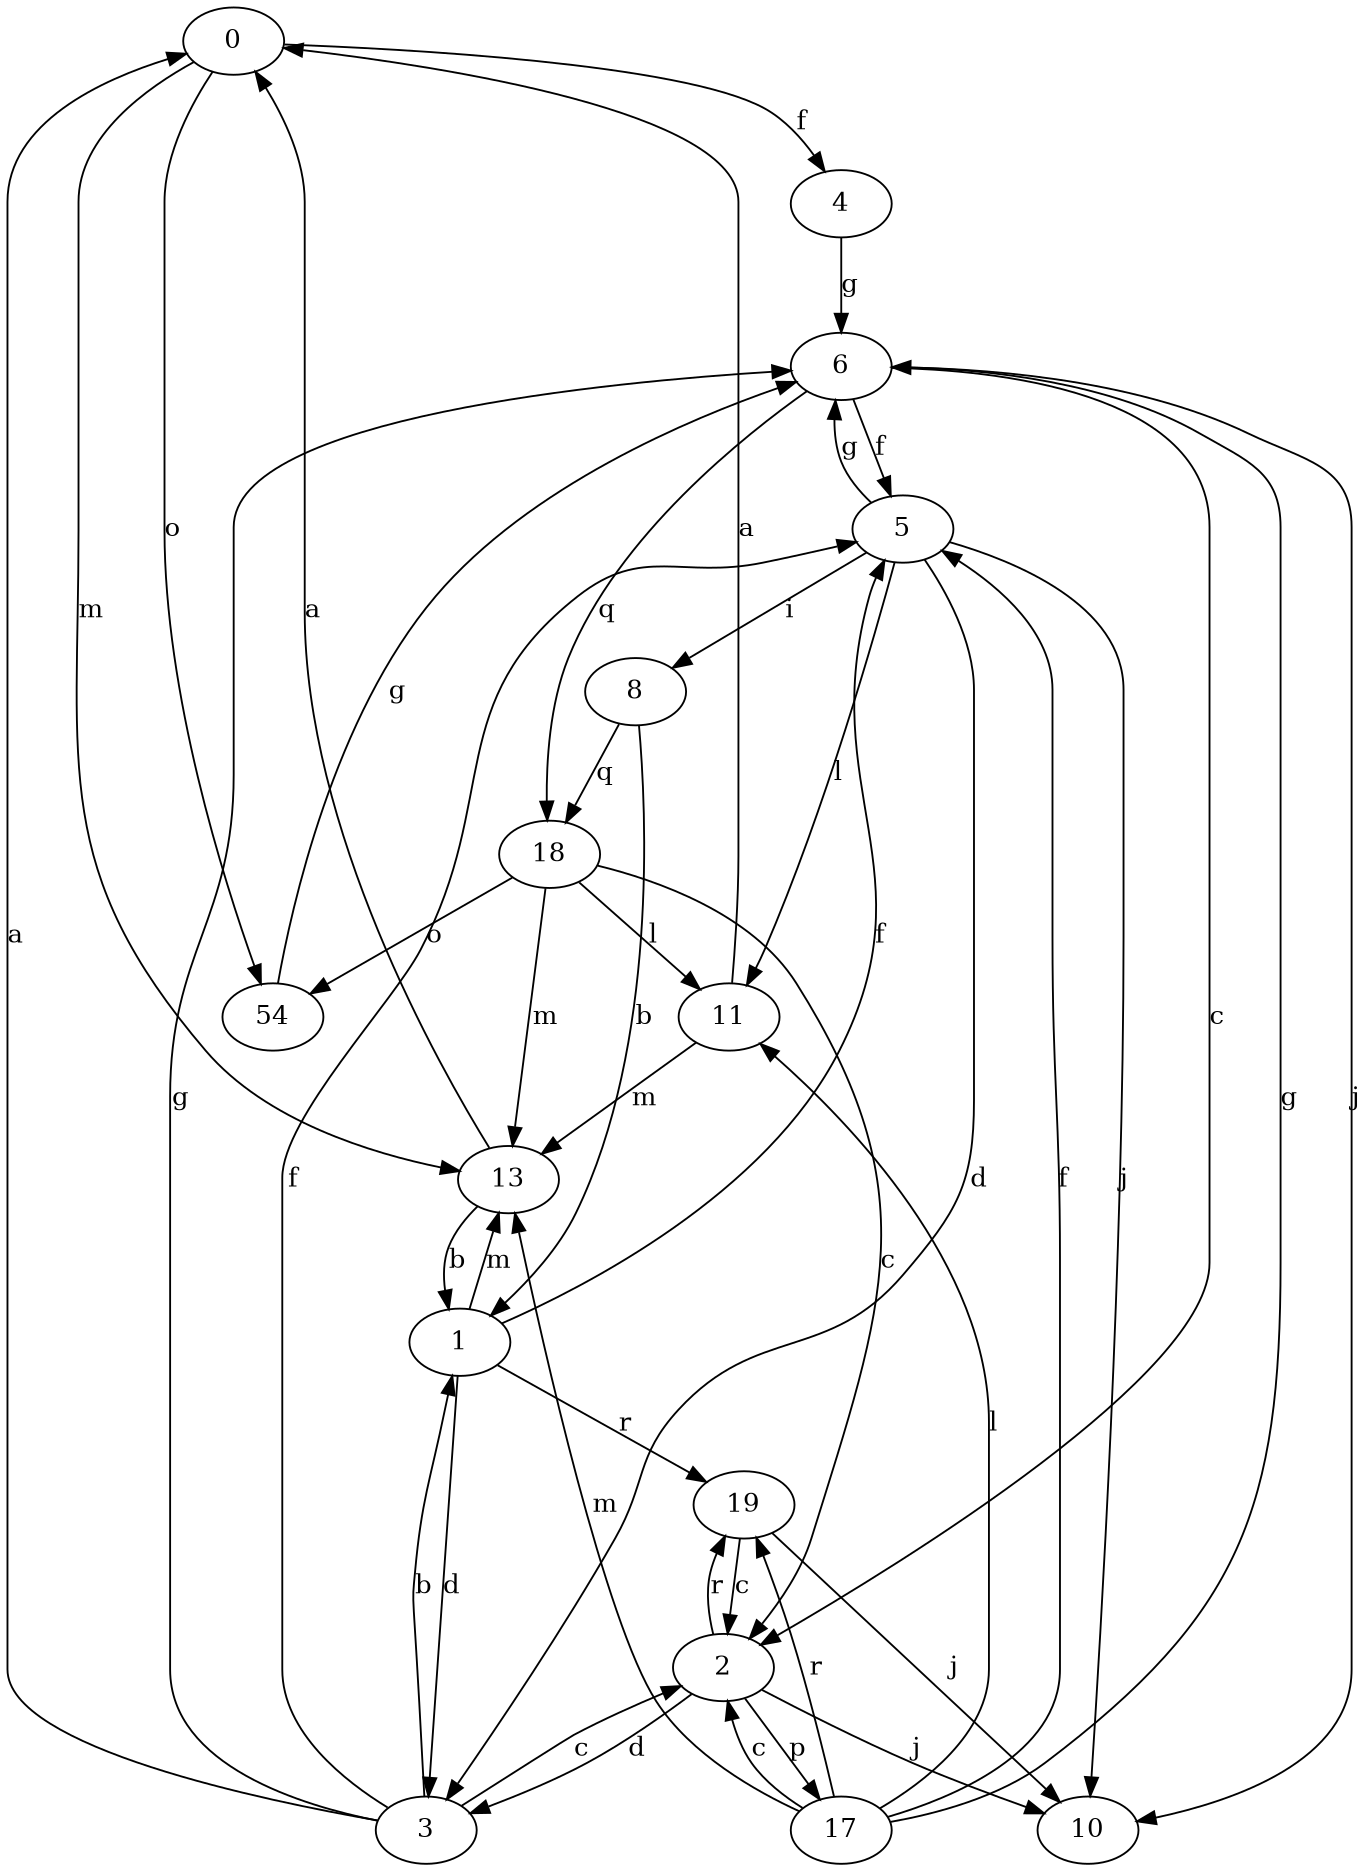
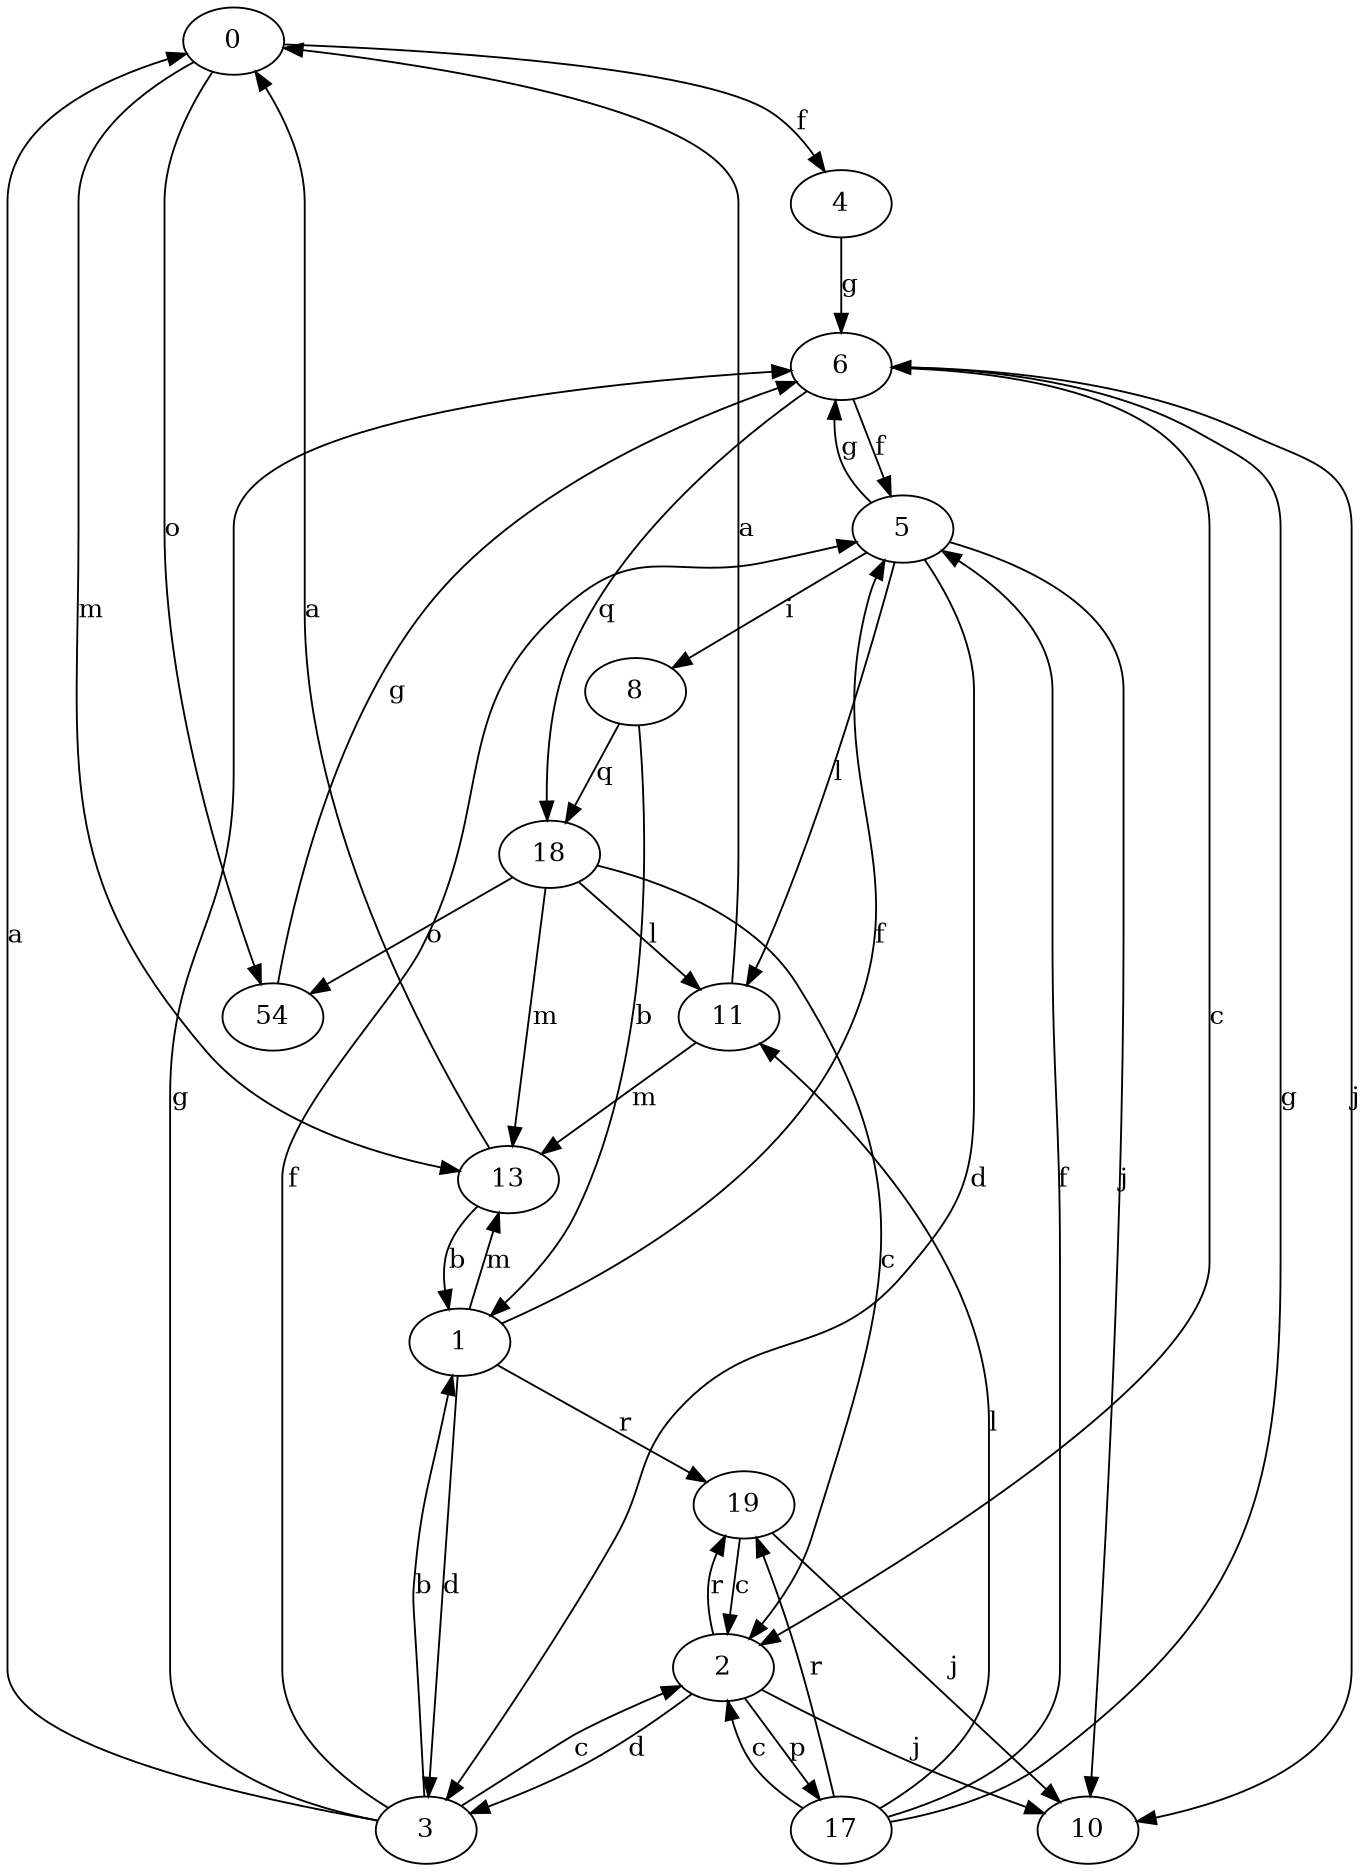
edge "17" -> "13": removed, label "m"
